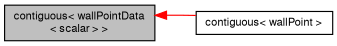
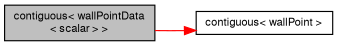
edge "contiguous< wallPoint >" -> "contiguous< wallPointData < scalar > >": reversed
